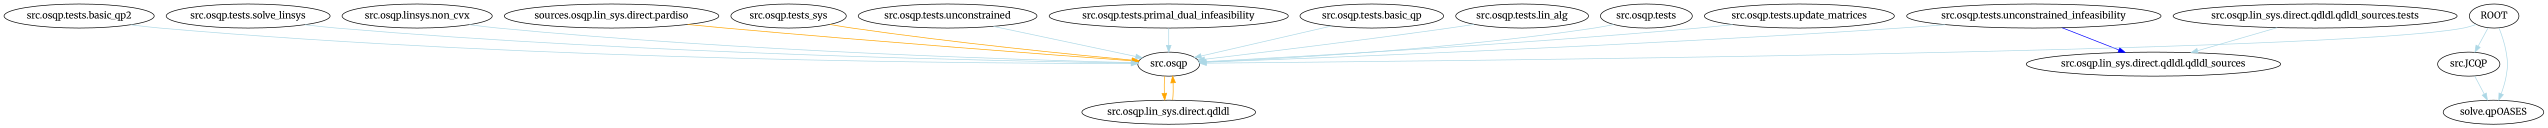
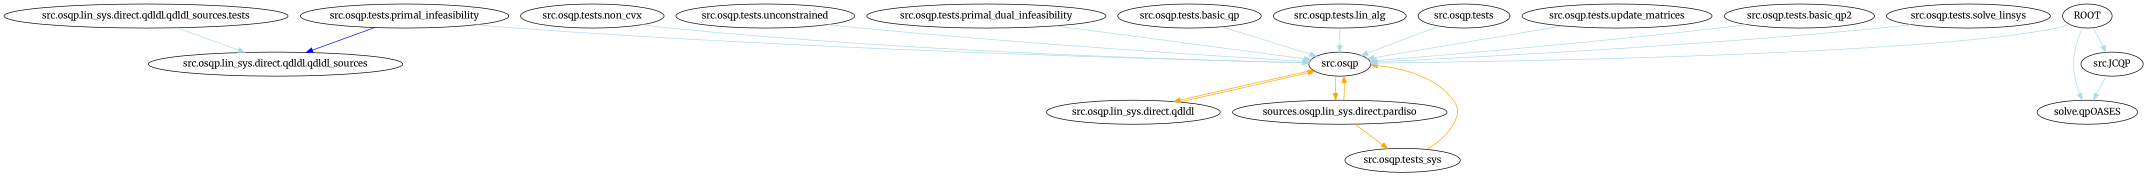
node "src.osqp.linsys.non_cvx": label "src.osqp.linsys.non_cvx" -> "src.osqp.tests.non_cvx"
node "src.osqp.tests.unconstrained_infeasibility": label "src.osqp.tests.unconstrained_infeasibility" -> "src.osqp.tests.primal_infeasibility"
edge "src.osqp" -> "sources.osqp.lin_sys.direct.pardiso": added
edge "sources.osqp.lin_sys.direct.pardiso" -> "src.osqp.tests_sys": added
